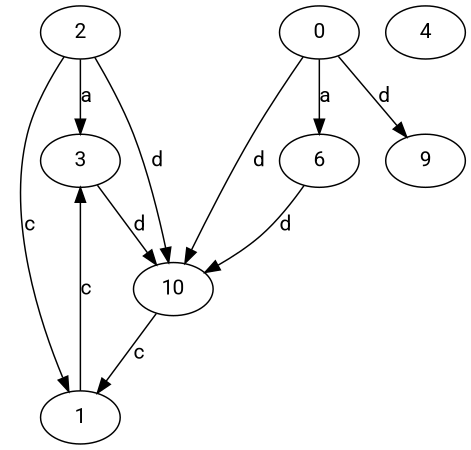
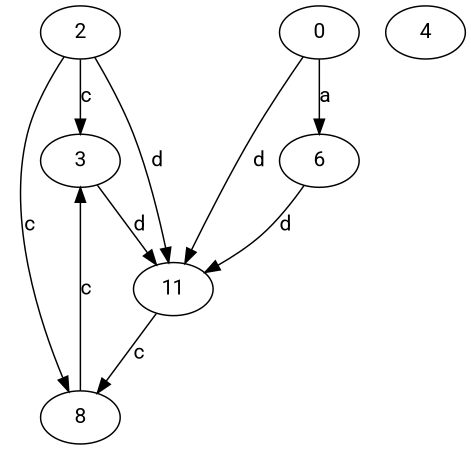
edge "2" -> "3": label "a" -> "c"
node "9": removed
node "10": label "10" -> "11"
node "1": label "1" -> "8"
